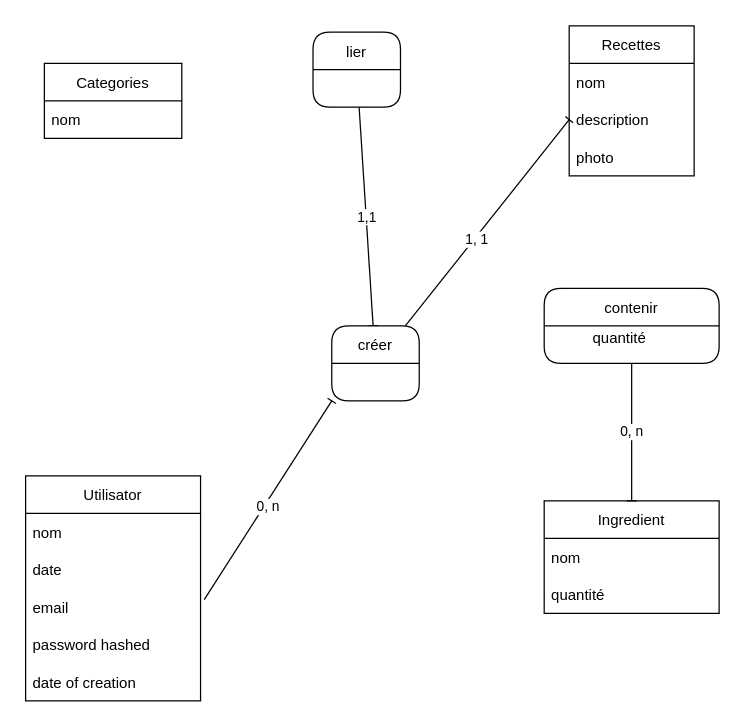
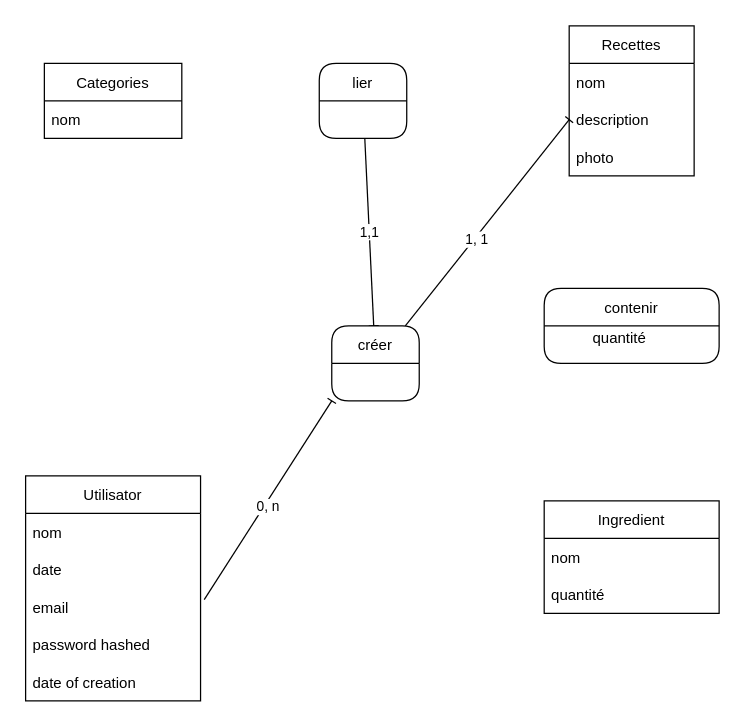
node "lier": moved (357, 69) -> (363, 101)
edge "contenir" -> "Ingredient": removed, label "0, n"
